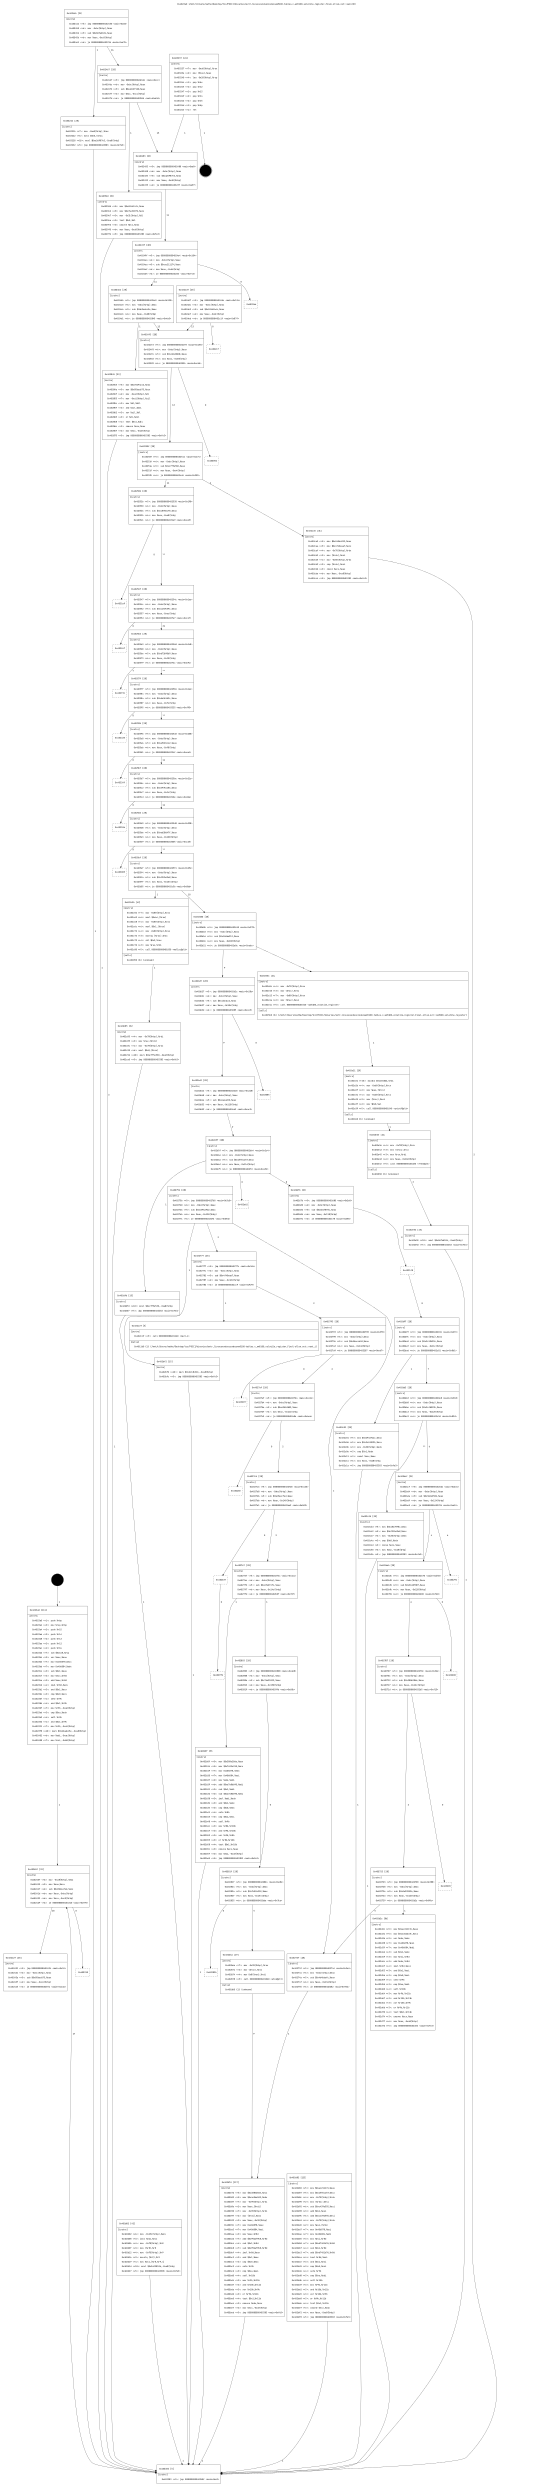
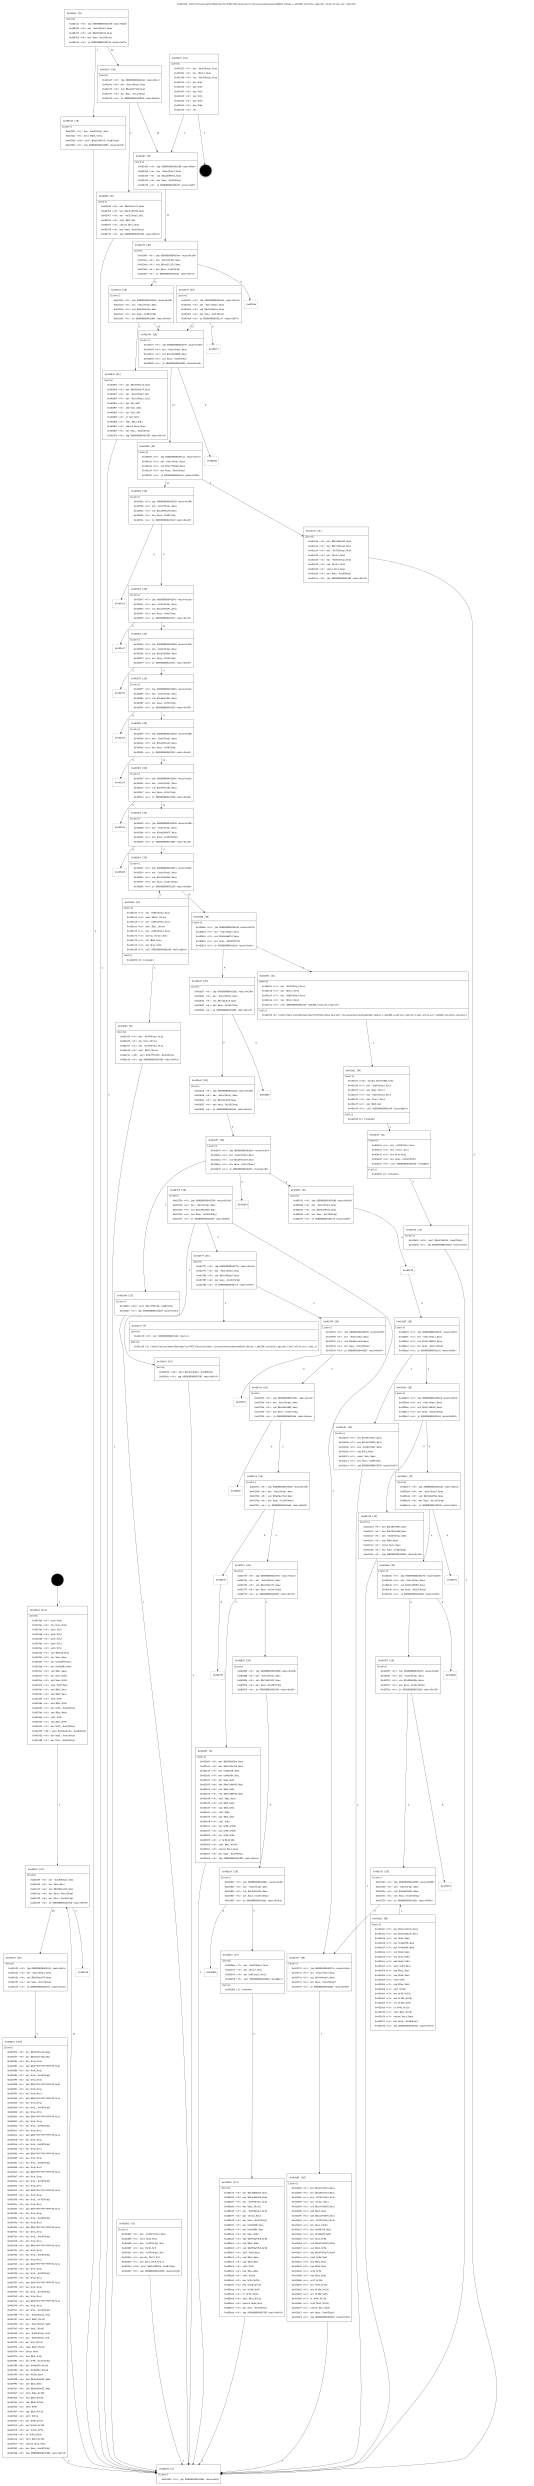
edge "0x4025ef [28]" -> "0x402c5b [42]": reversed
edge "0x402723 [28]" -> "0x402d2c [86]": reversed
edge "0x40273f [28]" -> "0x402b7d [117]": now "0x40273f [28]" -> "0x402d82 [123]"
node "0x40287a [355]": added
